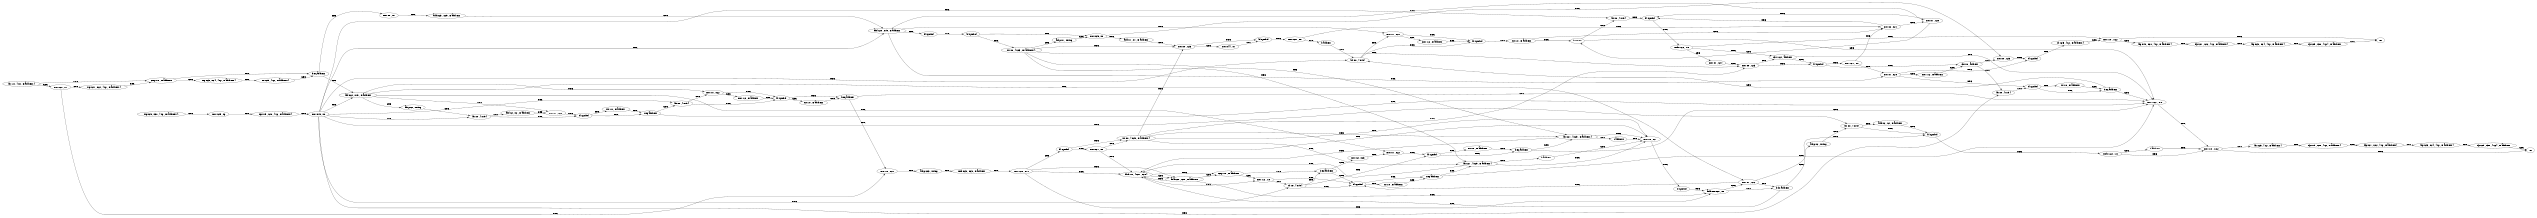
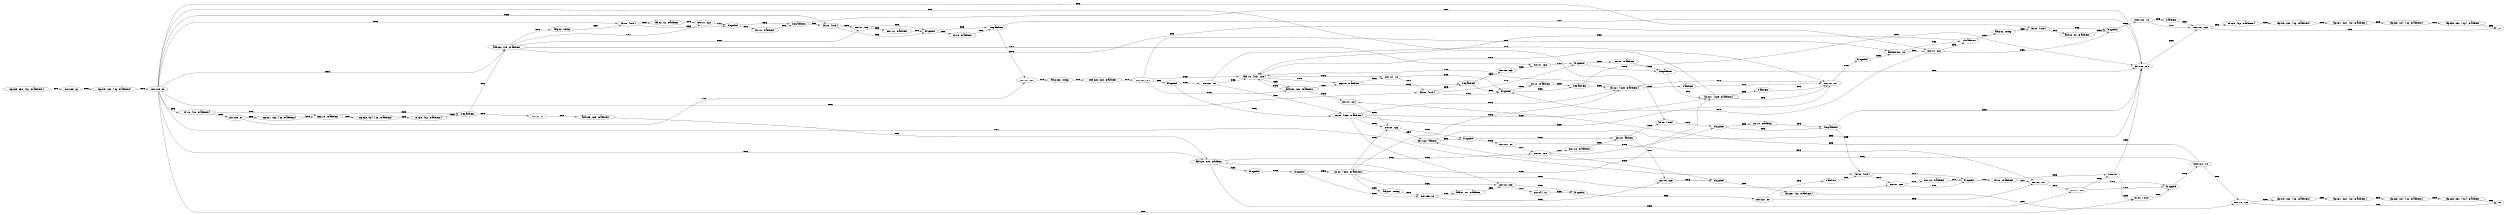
node "mov w22 , # 0": label "mov w22 , # 0" -> "cbz w22 , # 0"
edge "mov x19 , x0" -> "ldr w0 , [ x0 , # address ]": added, label "CFG"
edge "add x20 , x20 , # address" -> "address x20 , x0": now "add x20 , x20 , # address" -> "mov x1 , x24"
